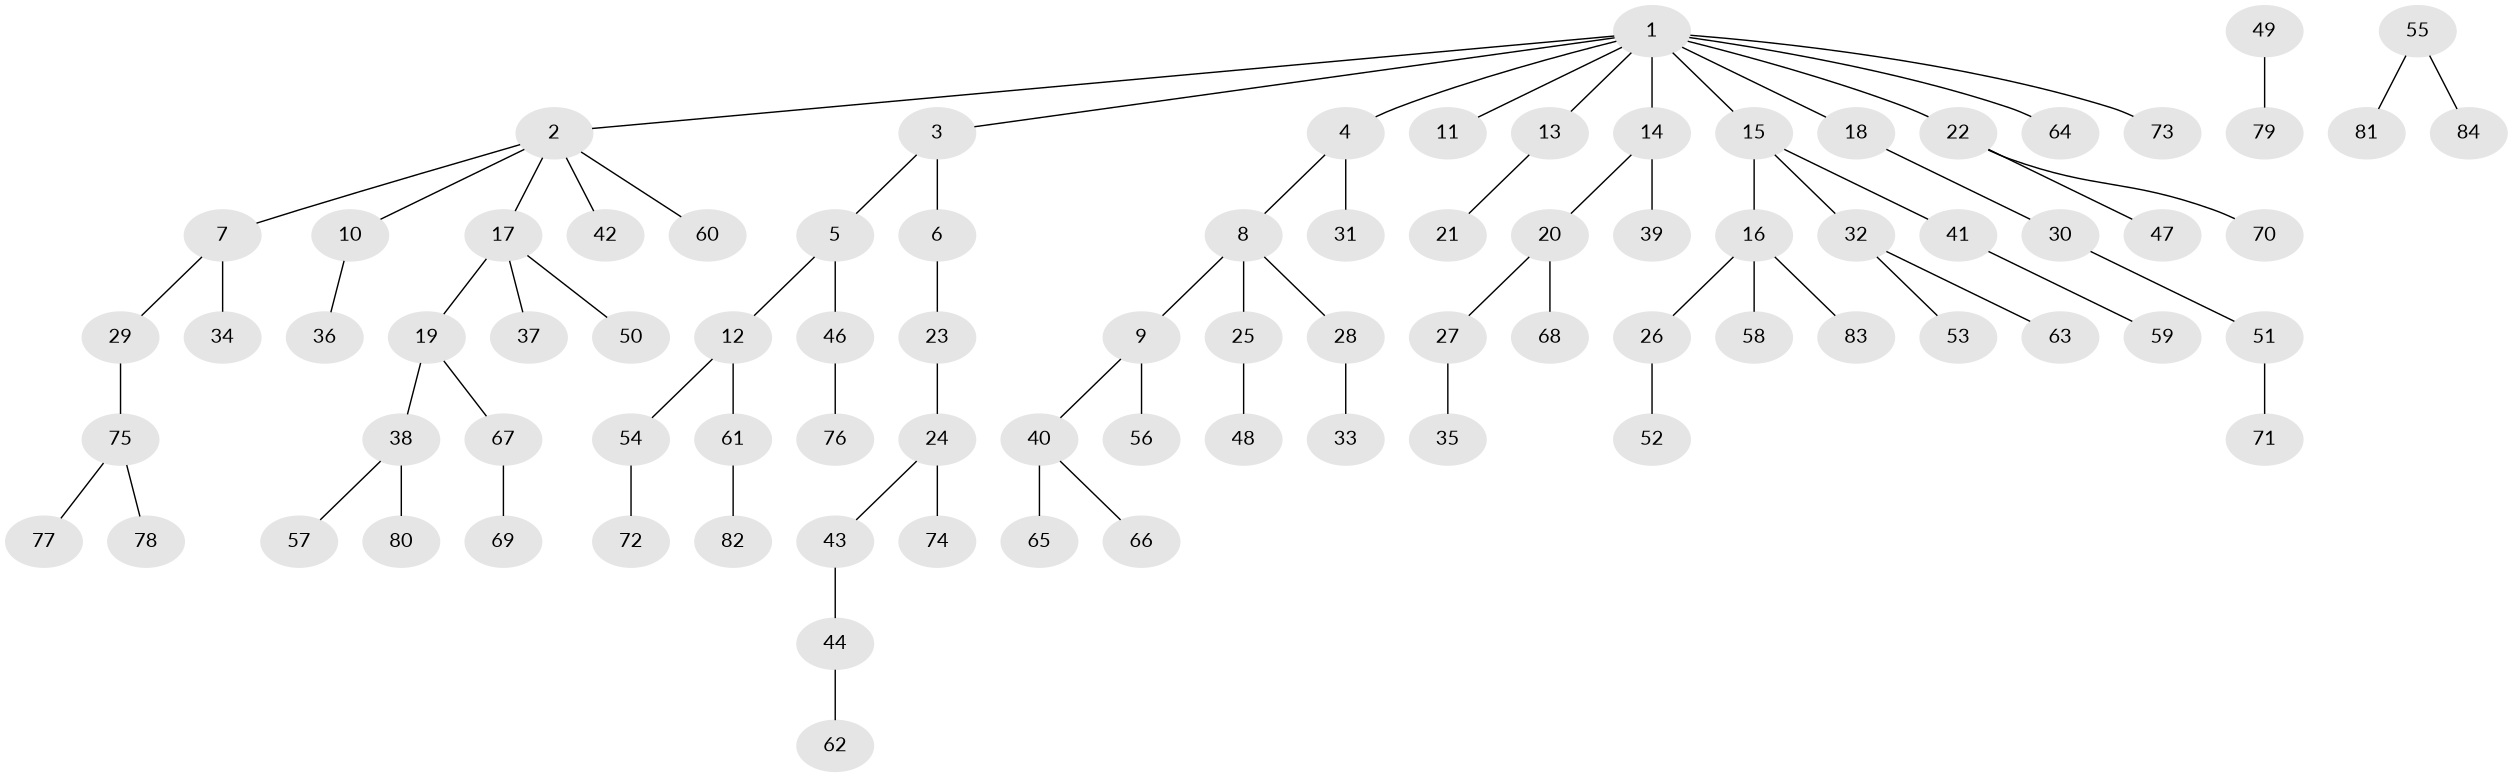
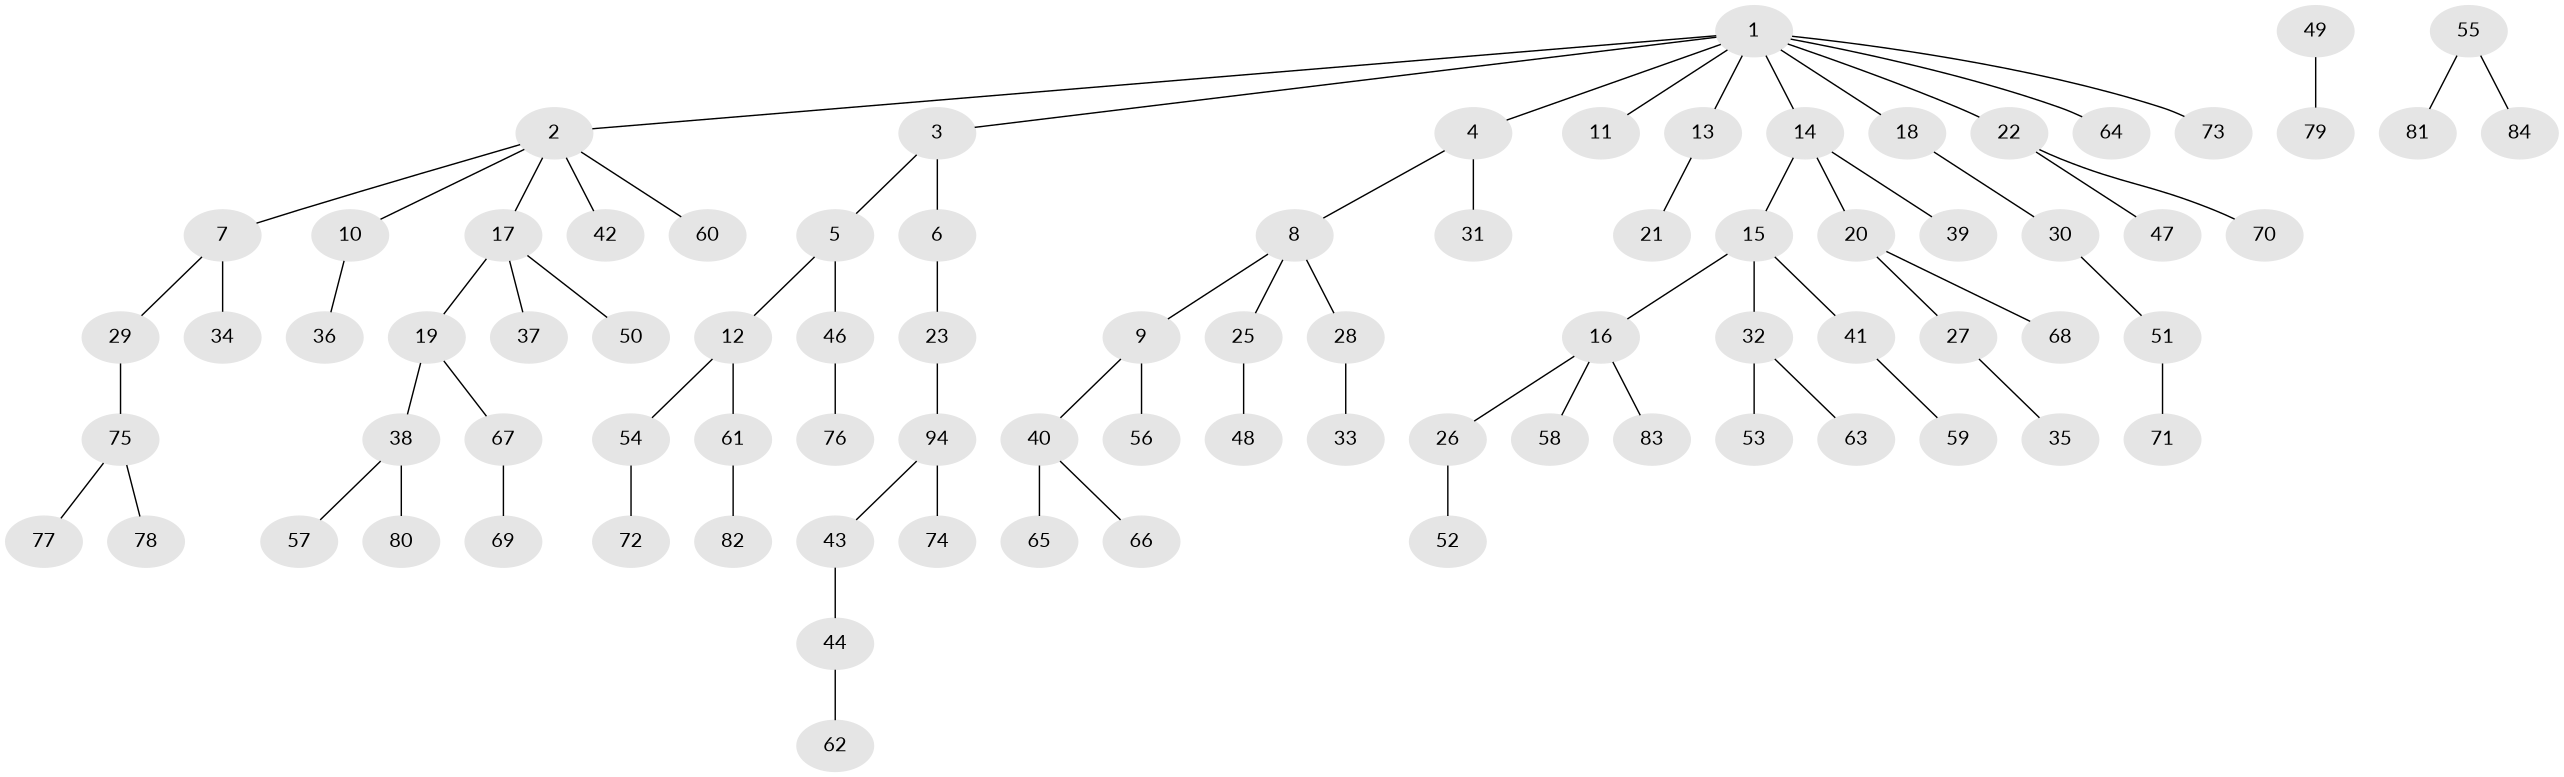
edge "1" -- "15": now "14" -- "15"
node "24": label "24" -> "94"
